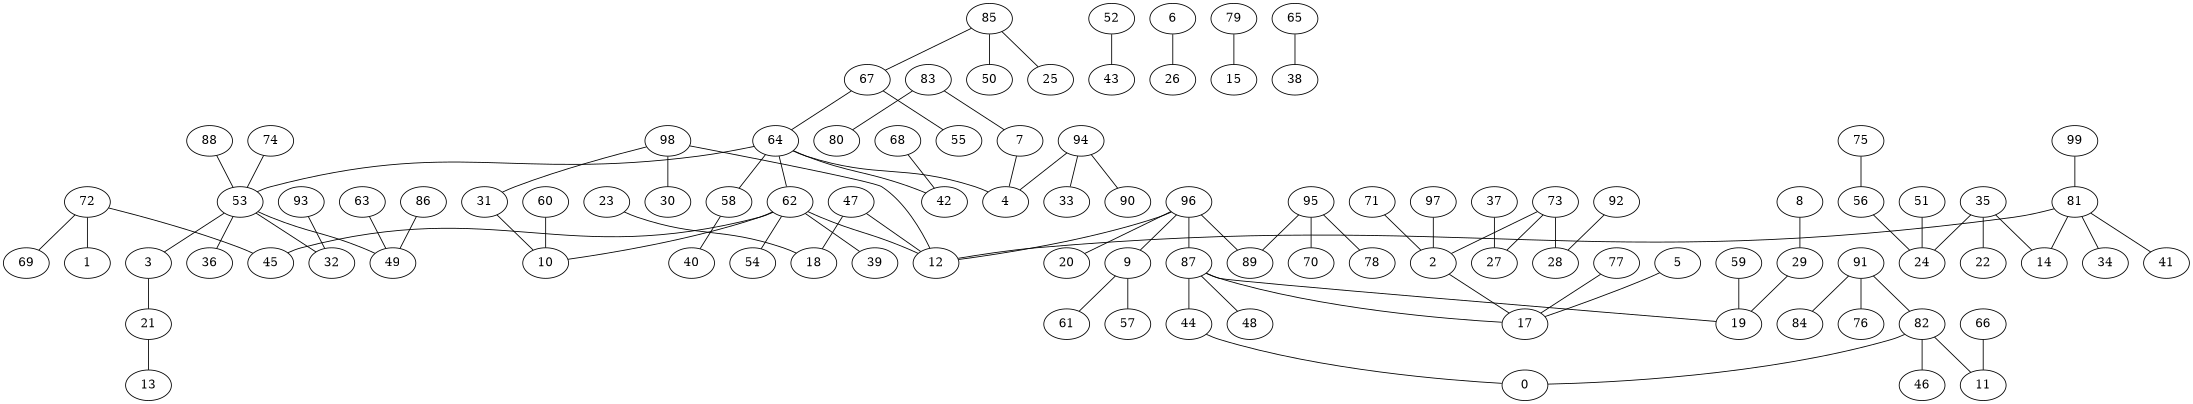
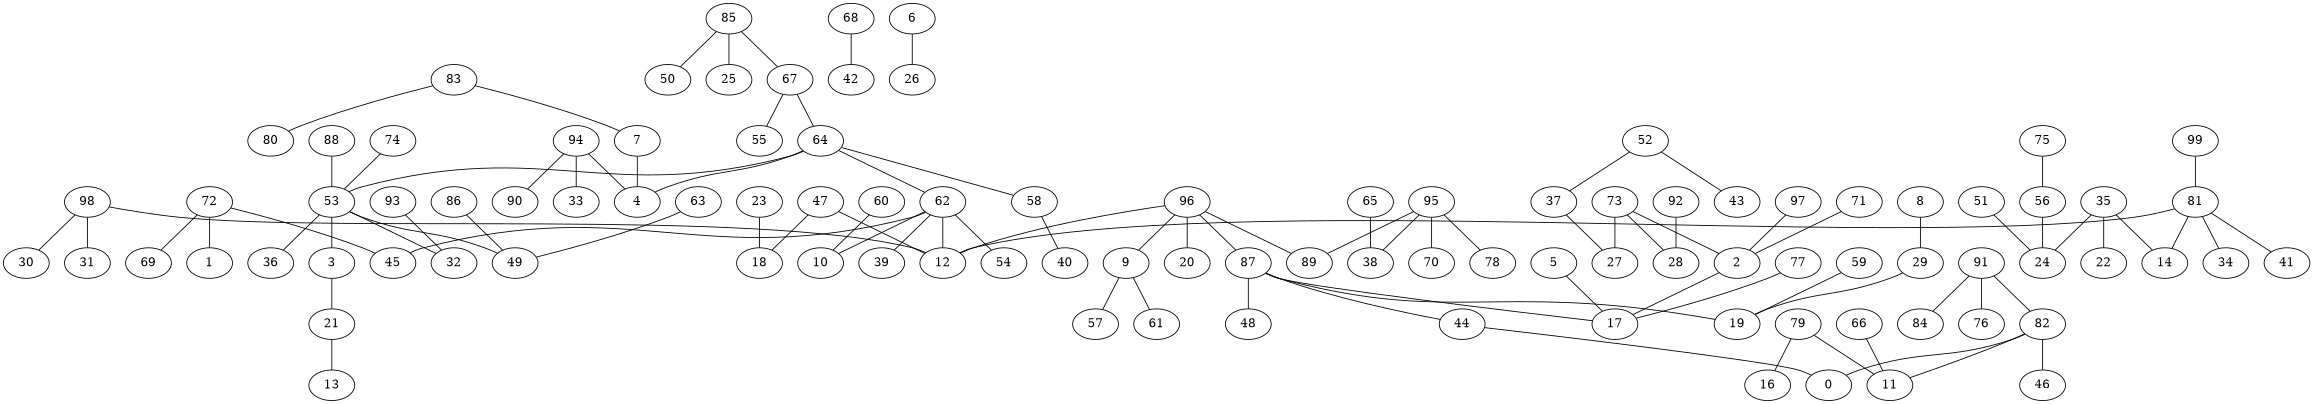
node "15": label "15" -> "16"
edge "52" -- "37": added
edge "64" -- "42": removed
edge "95" -- "38": added
edge "31" -- "10": removed
edge "79" -- "11": added
